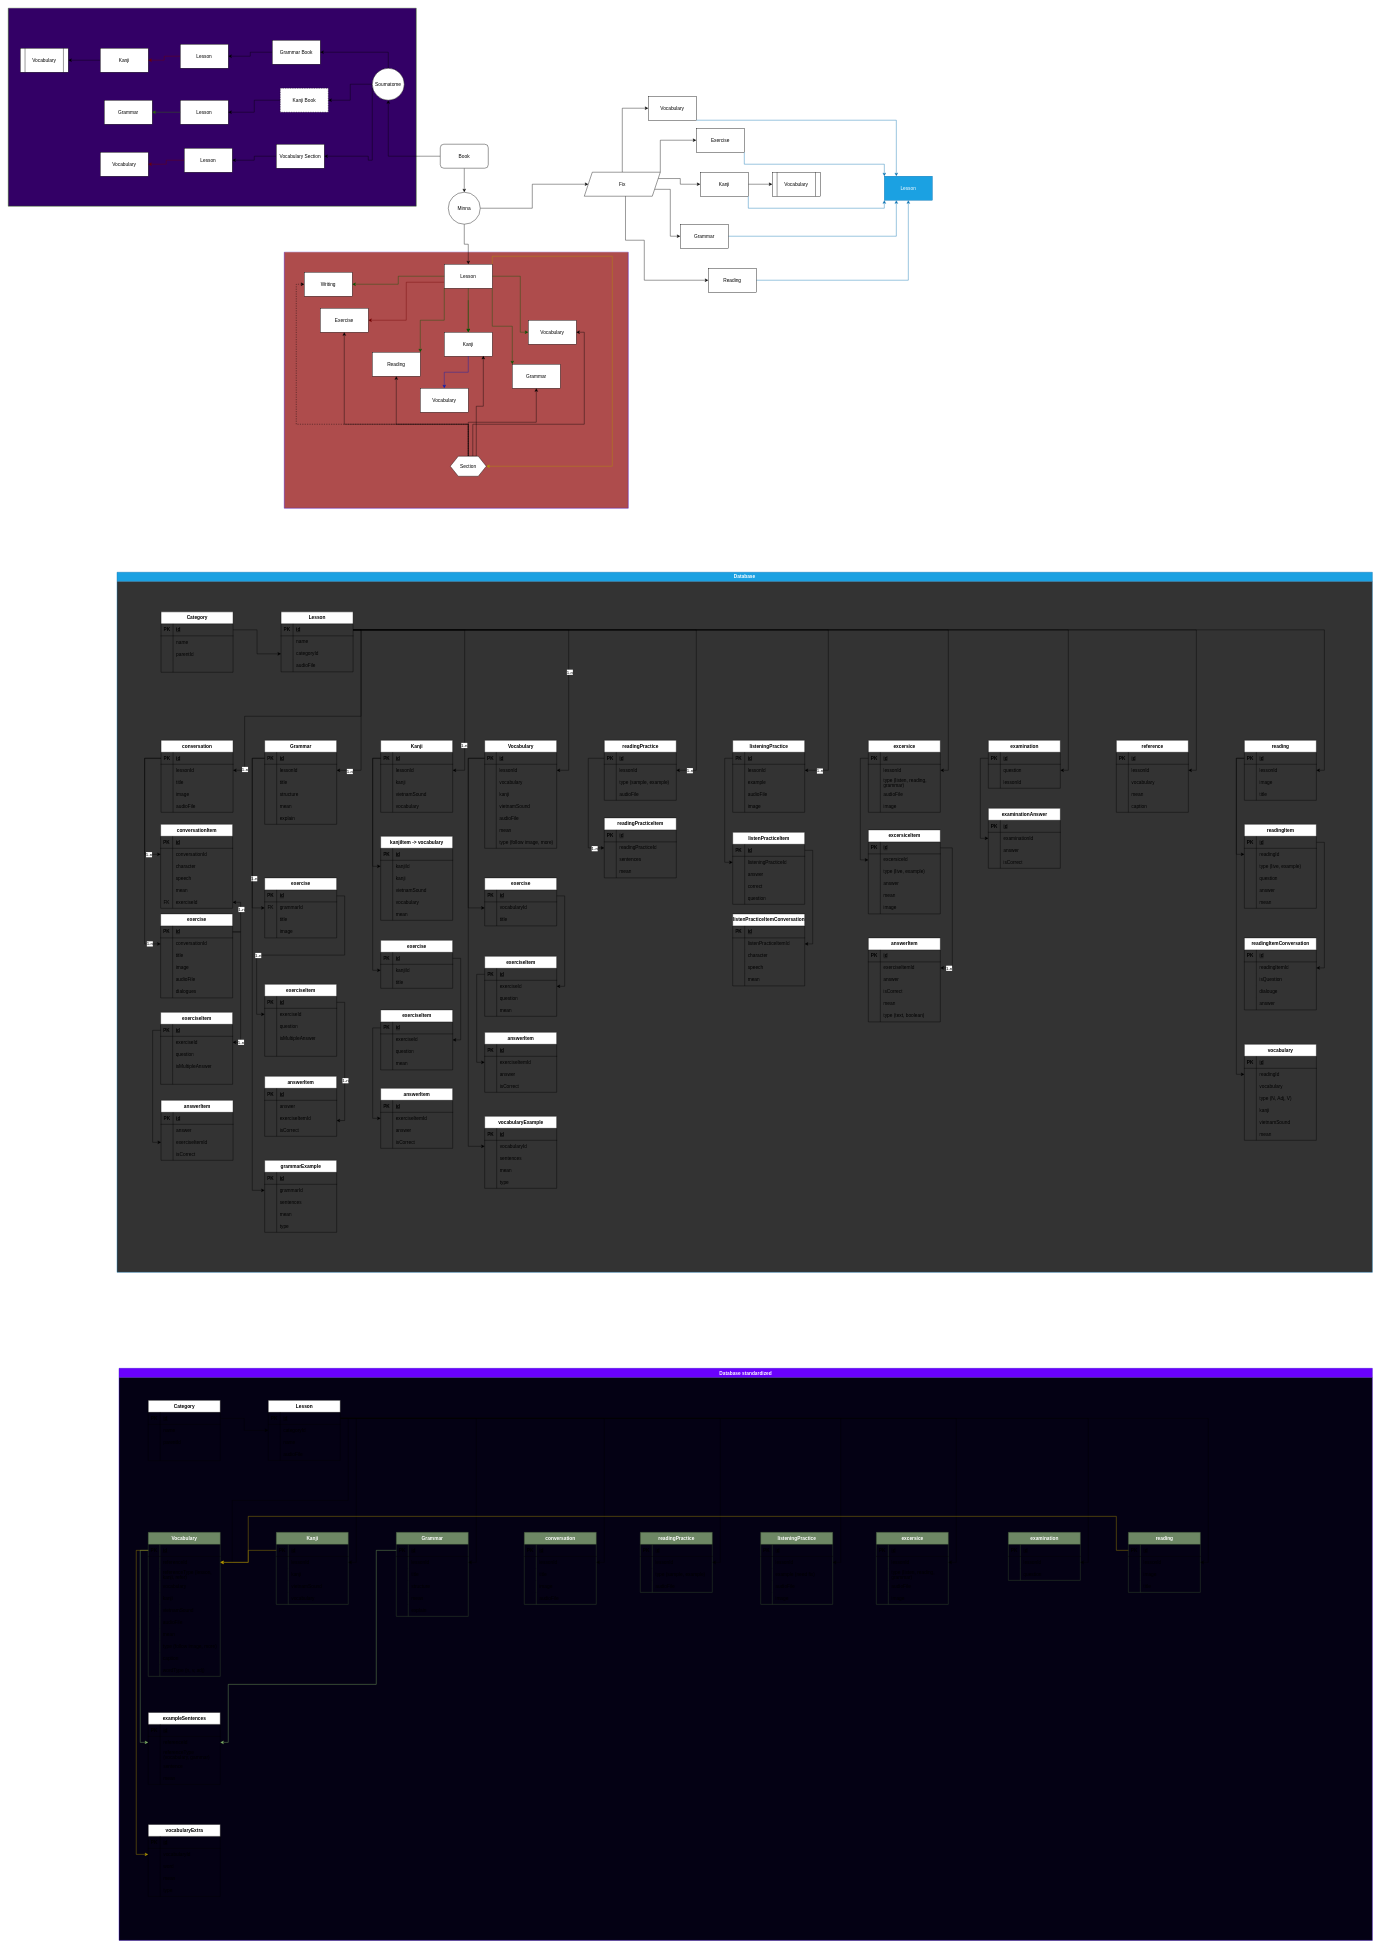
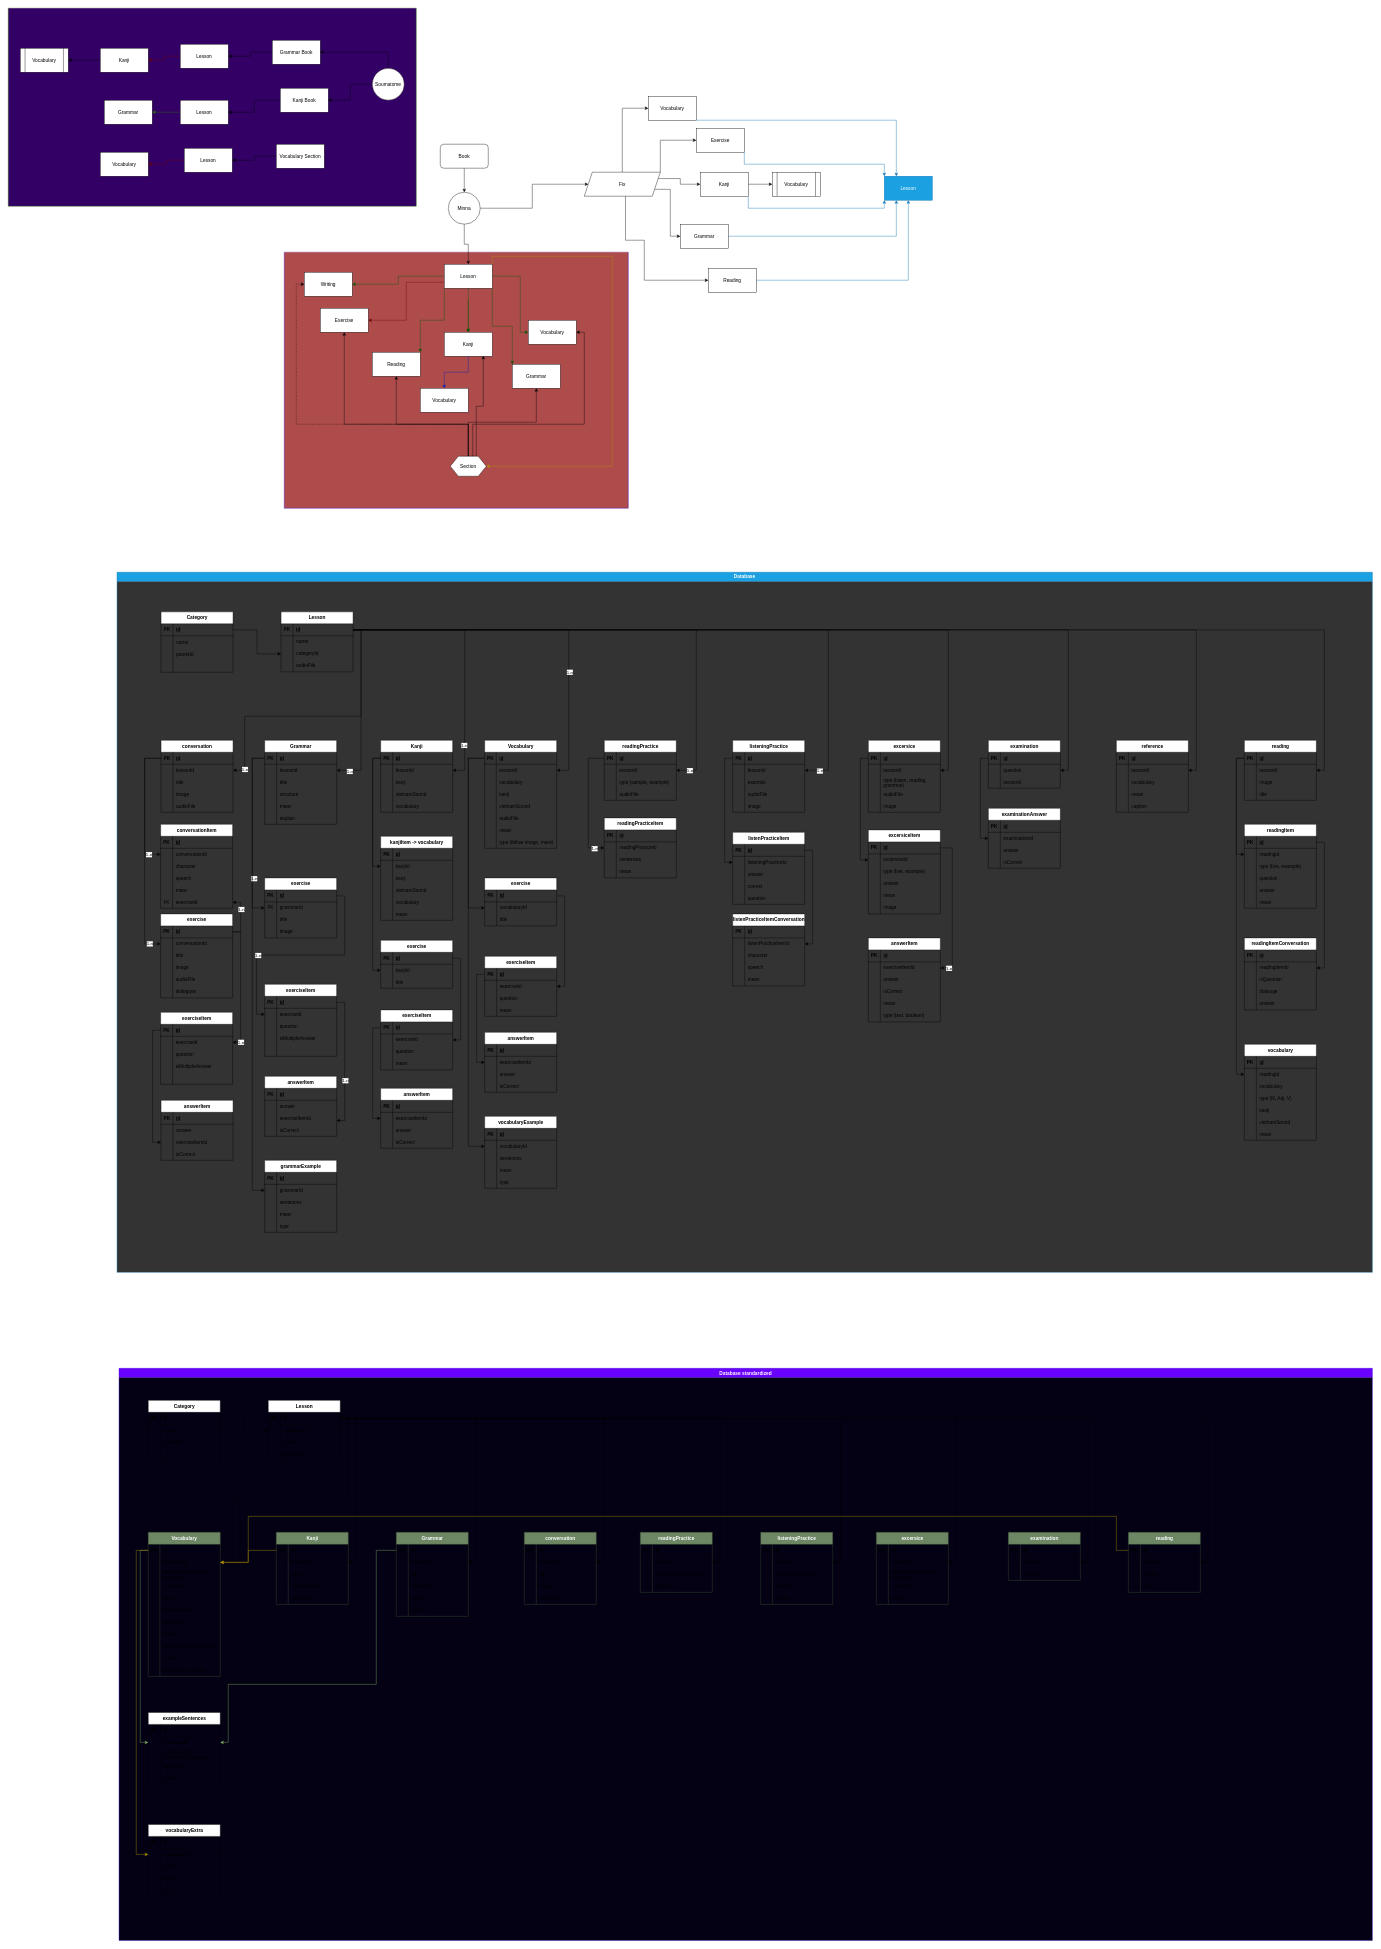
node "Kanji Book": style dashed -> solid
edge "Soumatome" -> "Vocabulary Section": removed
edge "Book" -> "Soumatome": removed
